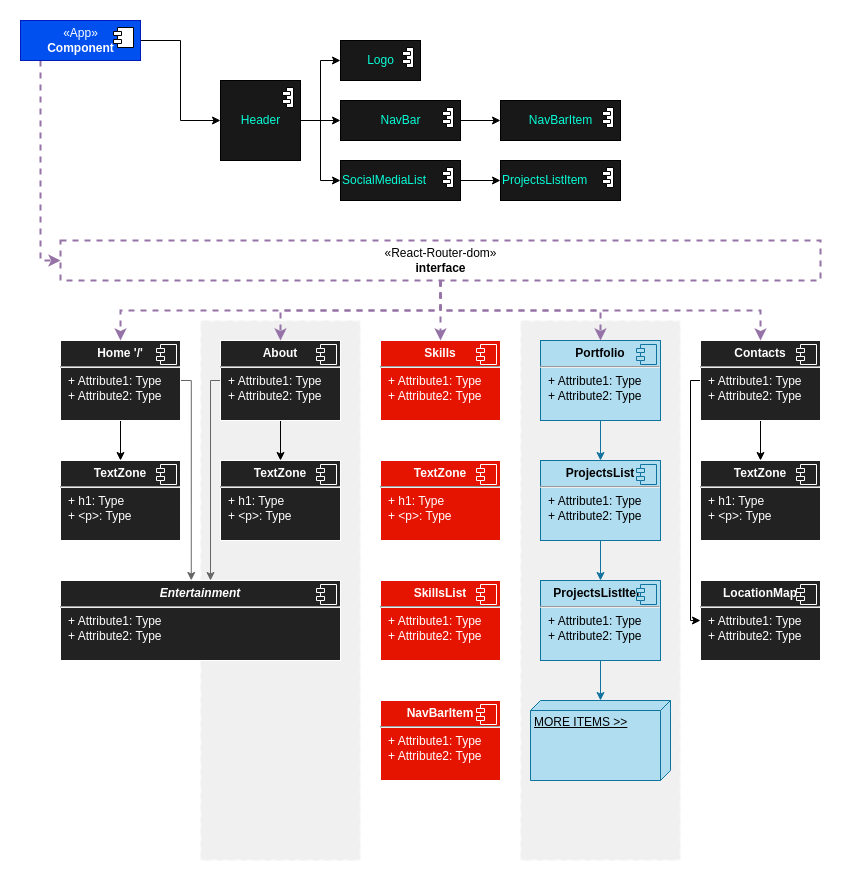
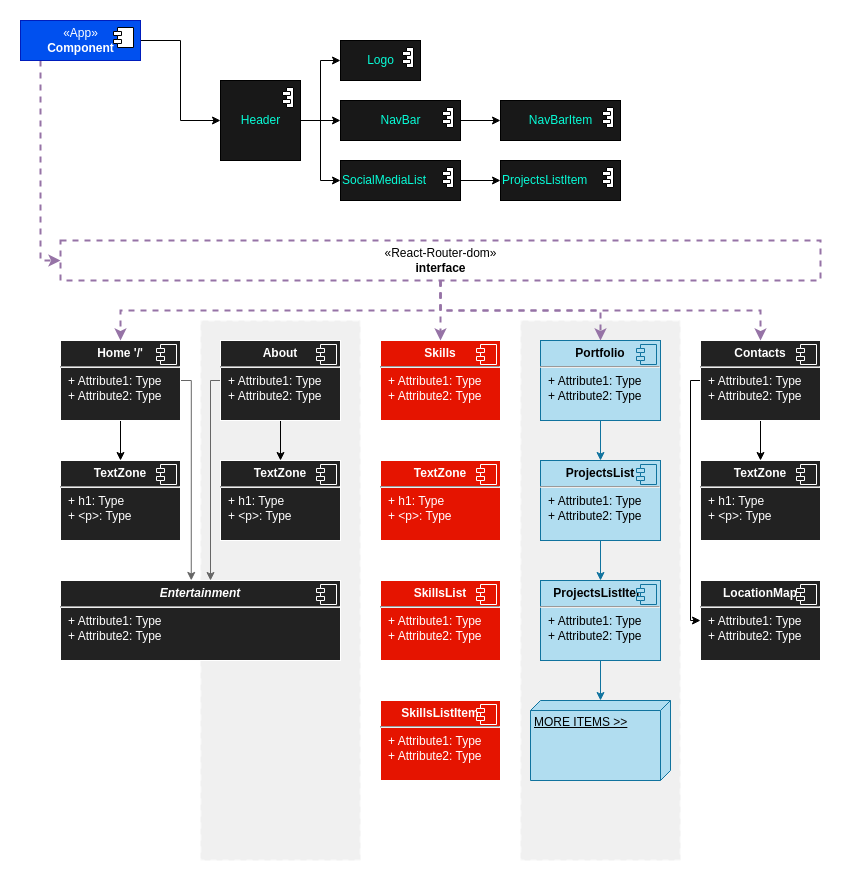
edge "«React-Router-dom» interface" -> "About + Attribute1: Type + Attribute2: Type": removed
node "NavBarItem + Attribute1: Type + Attribute2: Type": label "NavBarItem + Attribute1: Type + Attribute2: Type" -> "SkillsListItem + Attribute1: Type + Attribute2: Type"
